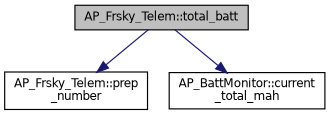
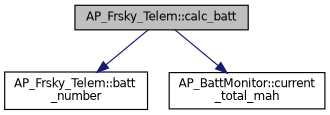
node "AP_Frsky_Telem::total_batt": label "AP_Frsky_Telem::total_batt" -> "AP_Frsky_Telem::calc_batt"
node "AP_Frsky_Telem::prep _number": label "AP_Frsky_Telem::prep _number" -> "AP_Frsky_Telem::batt _number"
